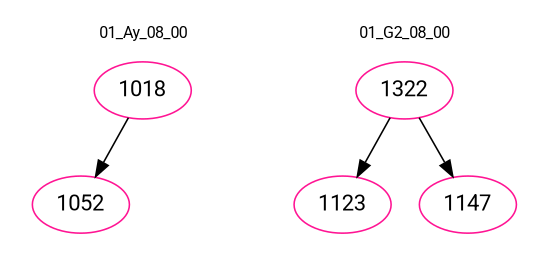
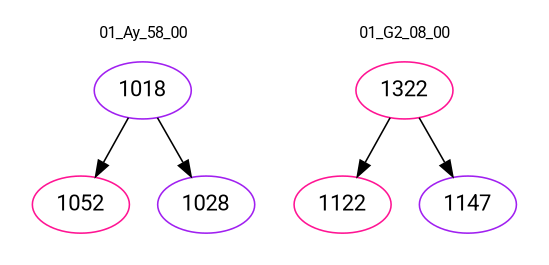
cluster "01_Ay_08_00": label "01_Ay_08_00" -> "01_Ay_58_00"
node "1018": color deeppink -> purple
node "1028": added
node "1123": label "1123" -> "1122"
node "1147": color deeppink -> purple
